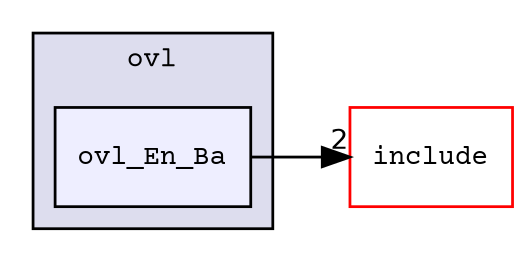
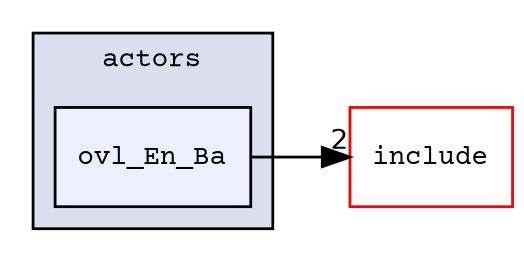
cluster "ovl": label "ovl" -> "actors"
